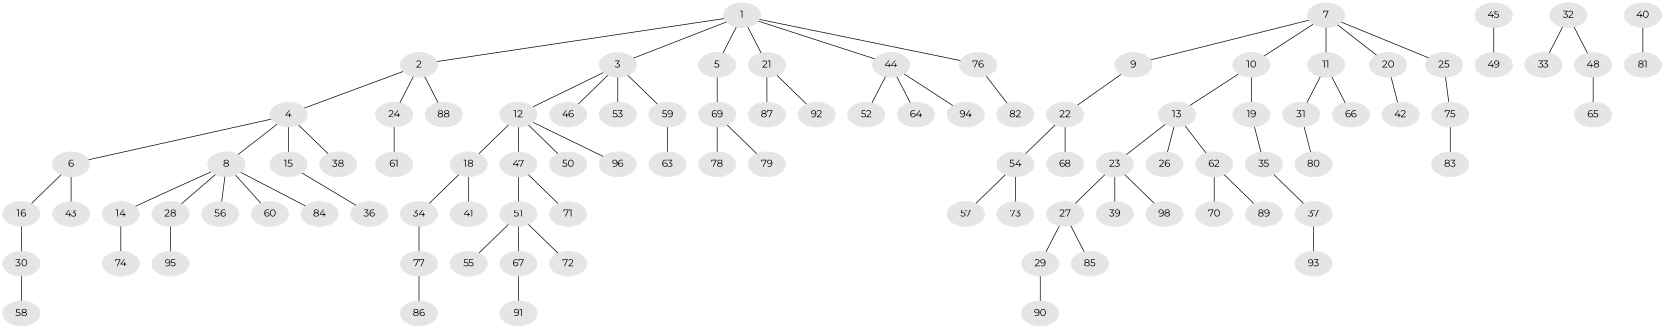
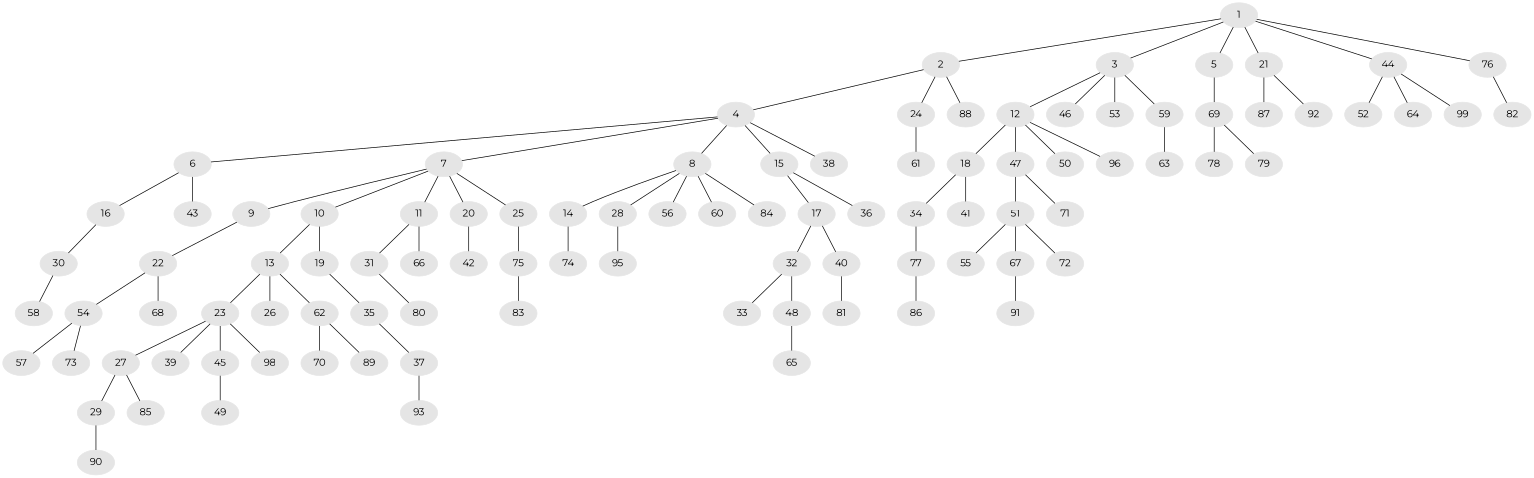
node "94": label "94" -> "99"
edge "4" -- "7": added
node "17": added
edge "23" -- "45": added
